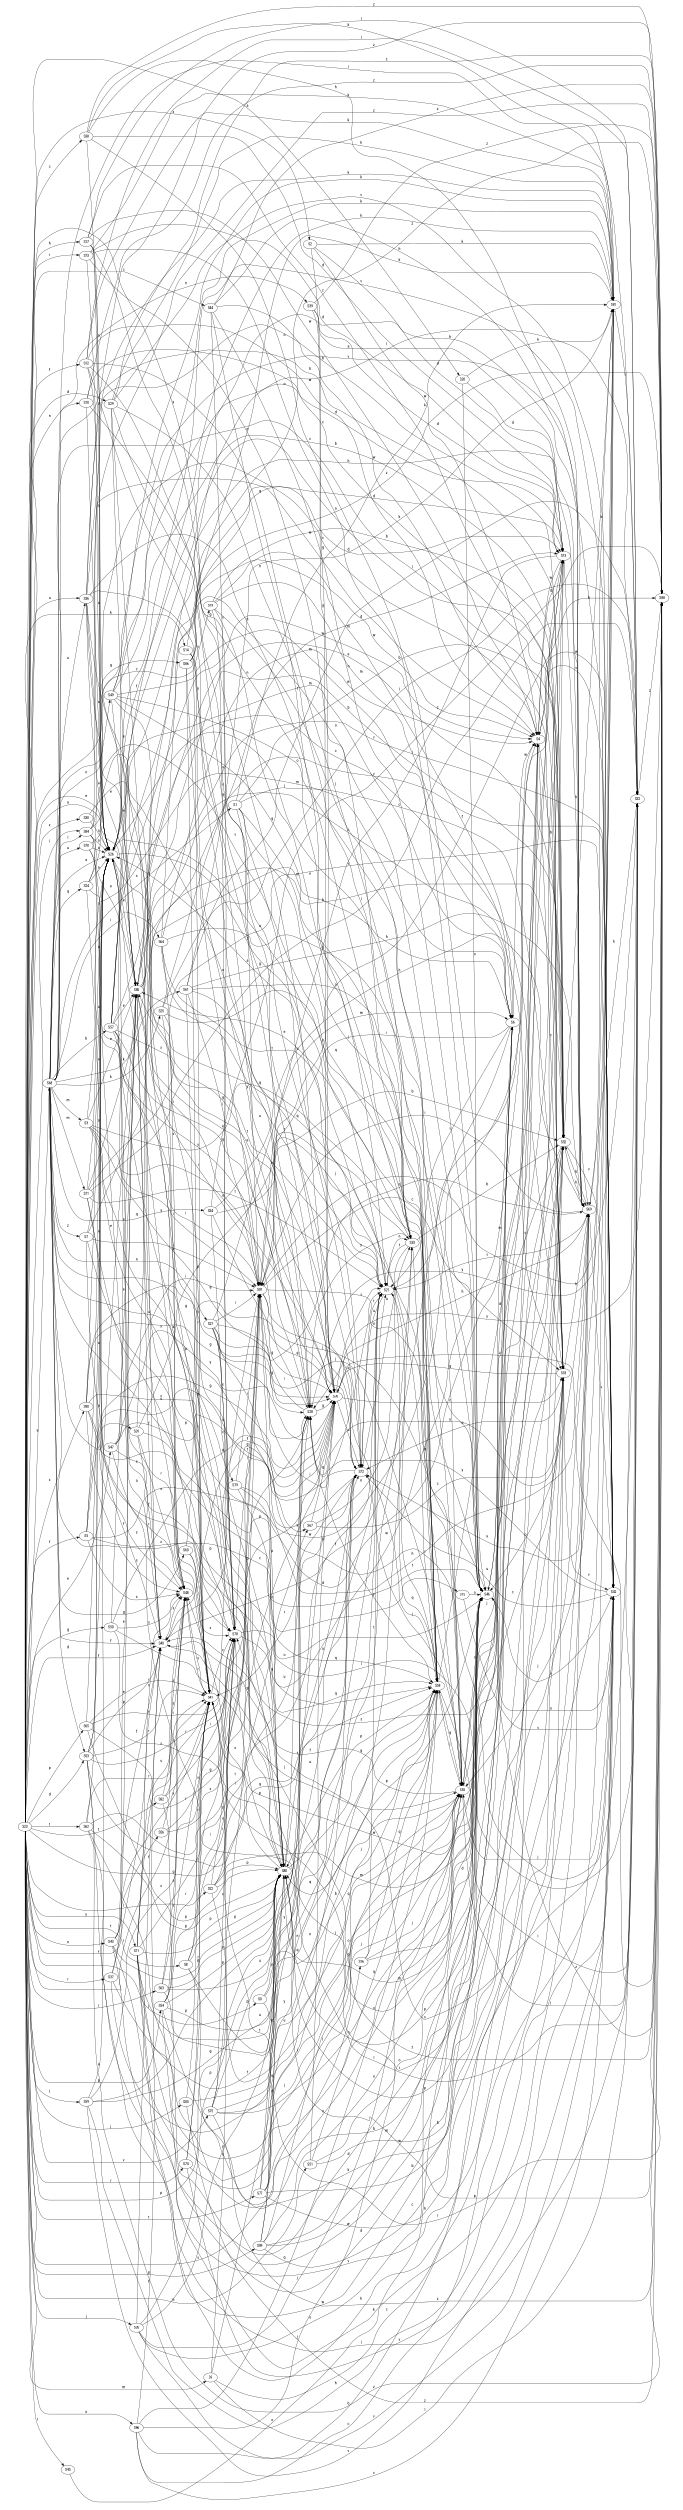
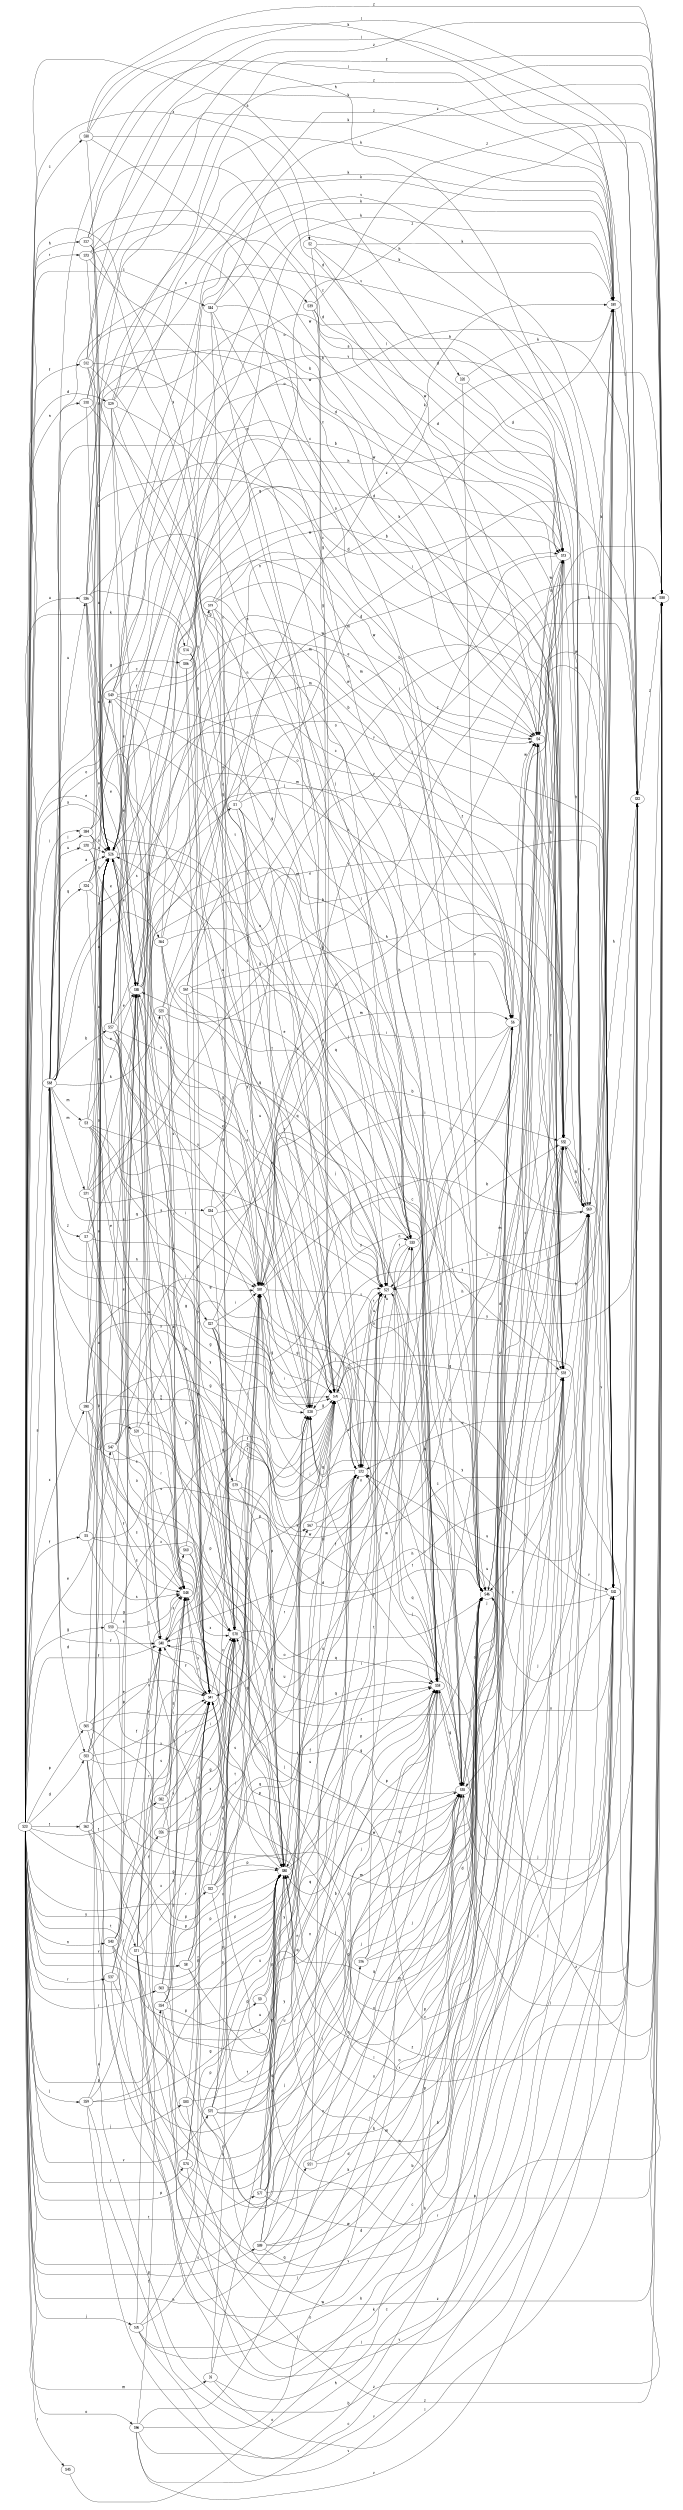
node "S30": removed
edge "S68" -> "S61": removed, label "k"
edge "S31" -> "S40": now "S41" -> "S40"
node "S15": removed
